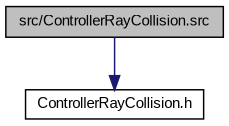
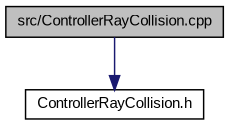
node "src/ControllerRayCollision.src": label "src/ControllerRayCollision.src" -> "src/ControllerRayCollision.cpp"
